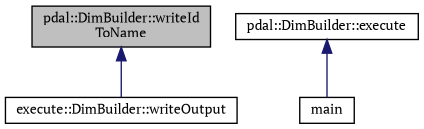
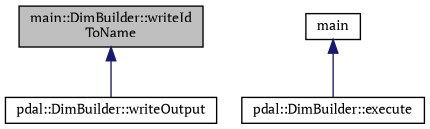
node "pdal::DimBuilder::writeId ToName": label "pdal::DimBuilder::writeId ToName" -> "main::DimBuilder::writeId ToName"
edge "main" -> "pdal::DimBuilder::execute": reversed
node "execute::DimBuilder::writeOutput": label "execute::DimBuilder::writeOutput" -> "pdal::DimBuilder::writeOutput"
